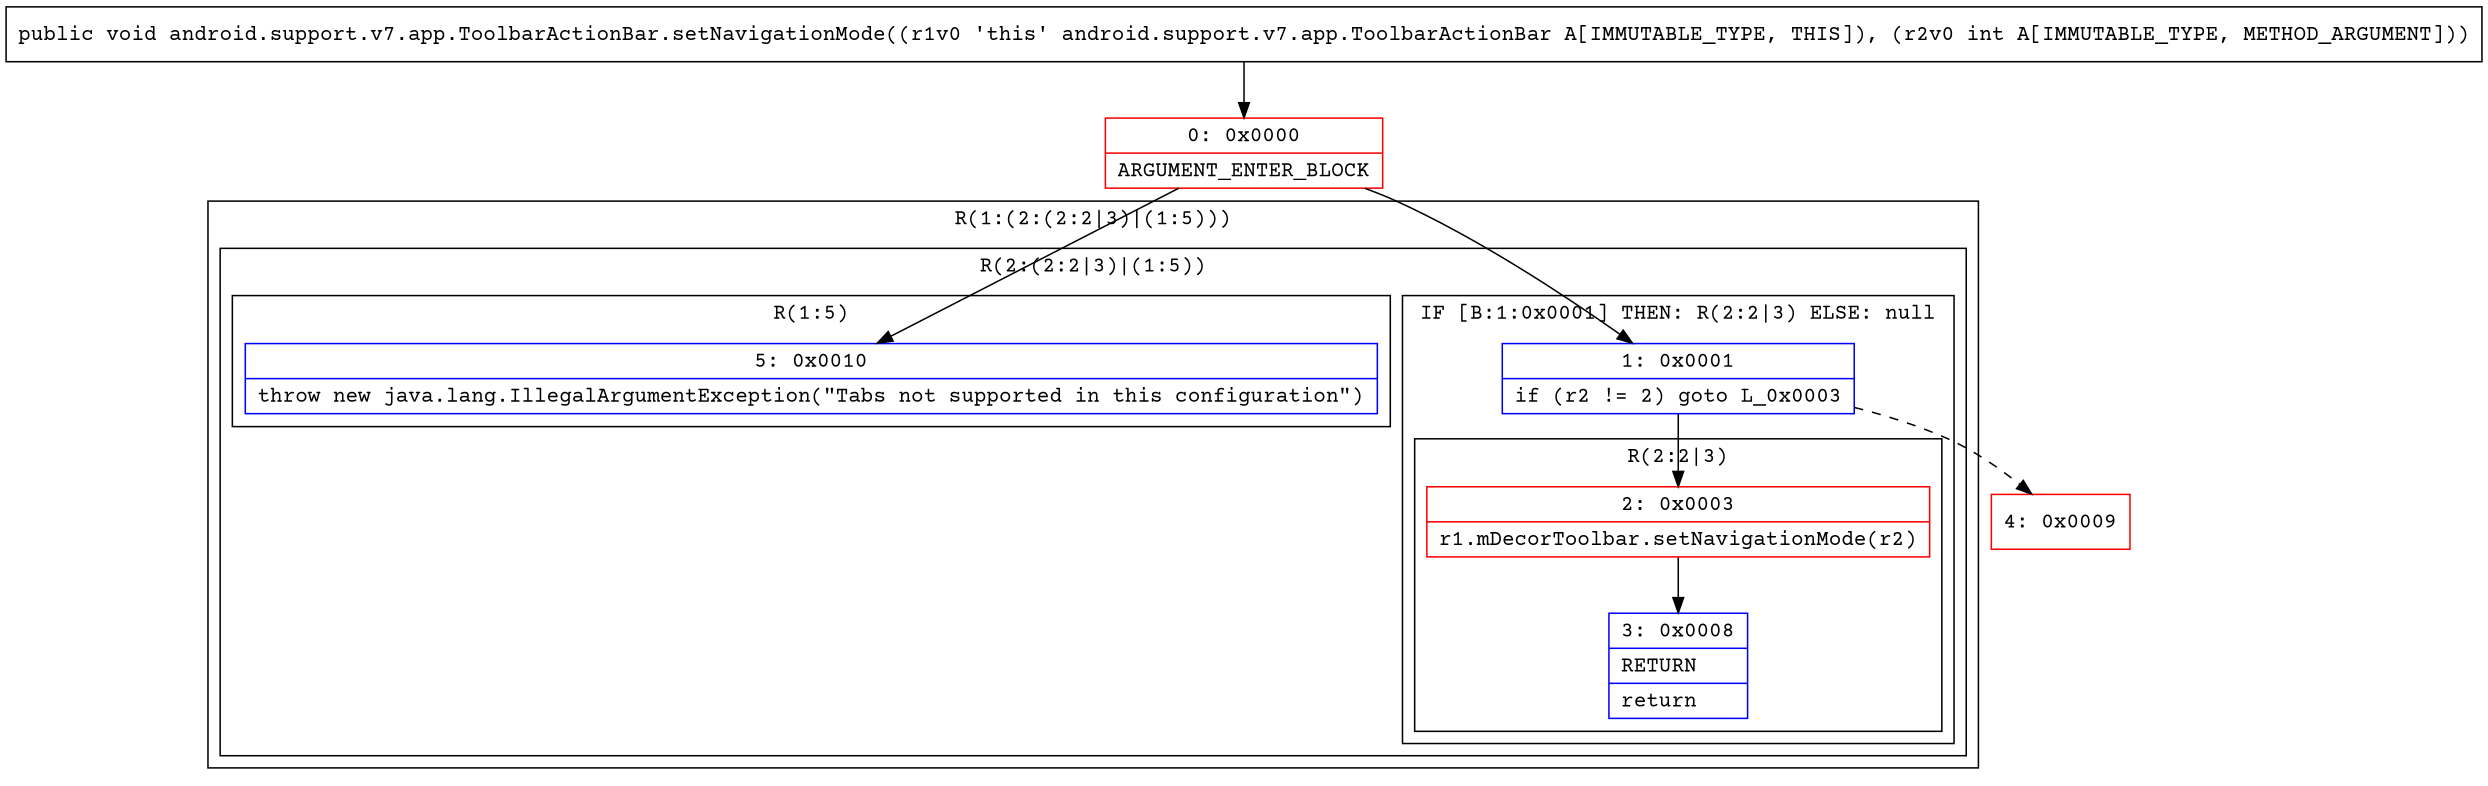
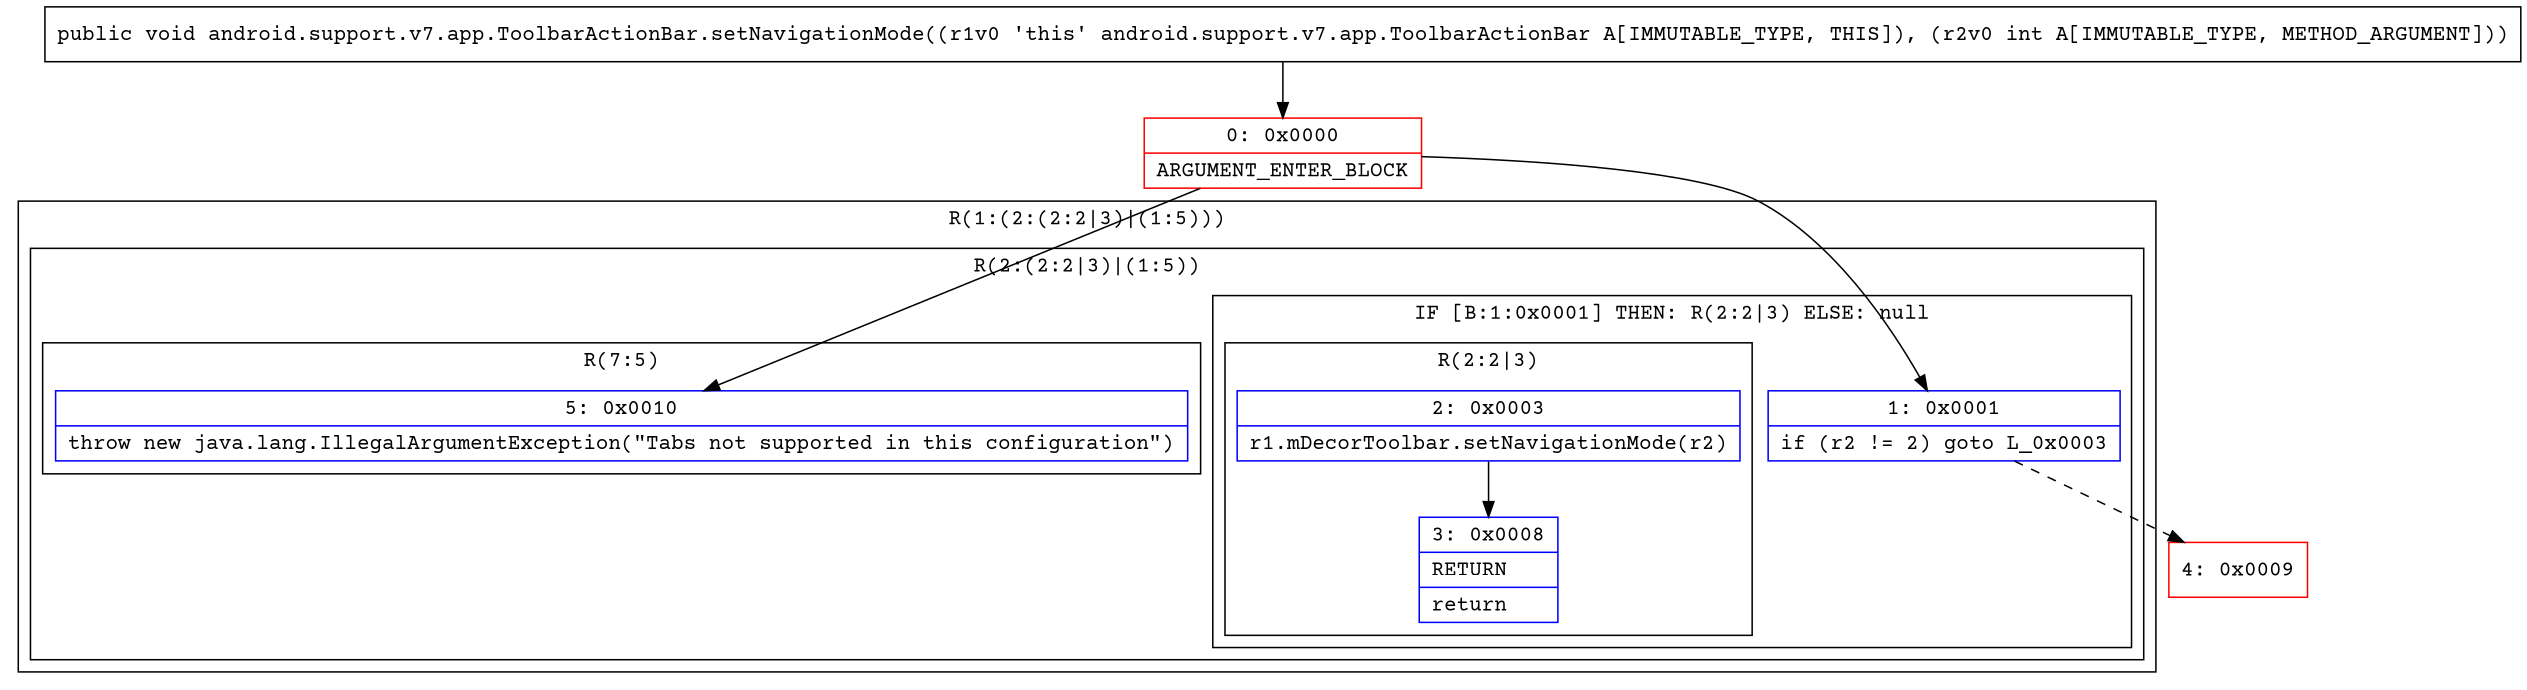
cluster "R(1:5)": label "R(1:5)" -> "R(7:5)"
edge "1: 0x0001" -> "2: 0x0003": removed
node "2: 0x0003": color red -> blue
